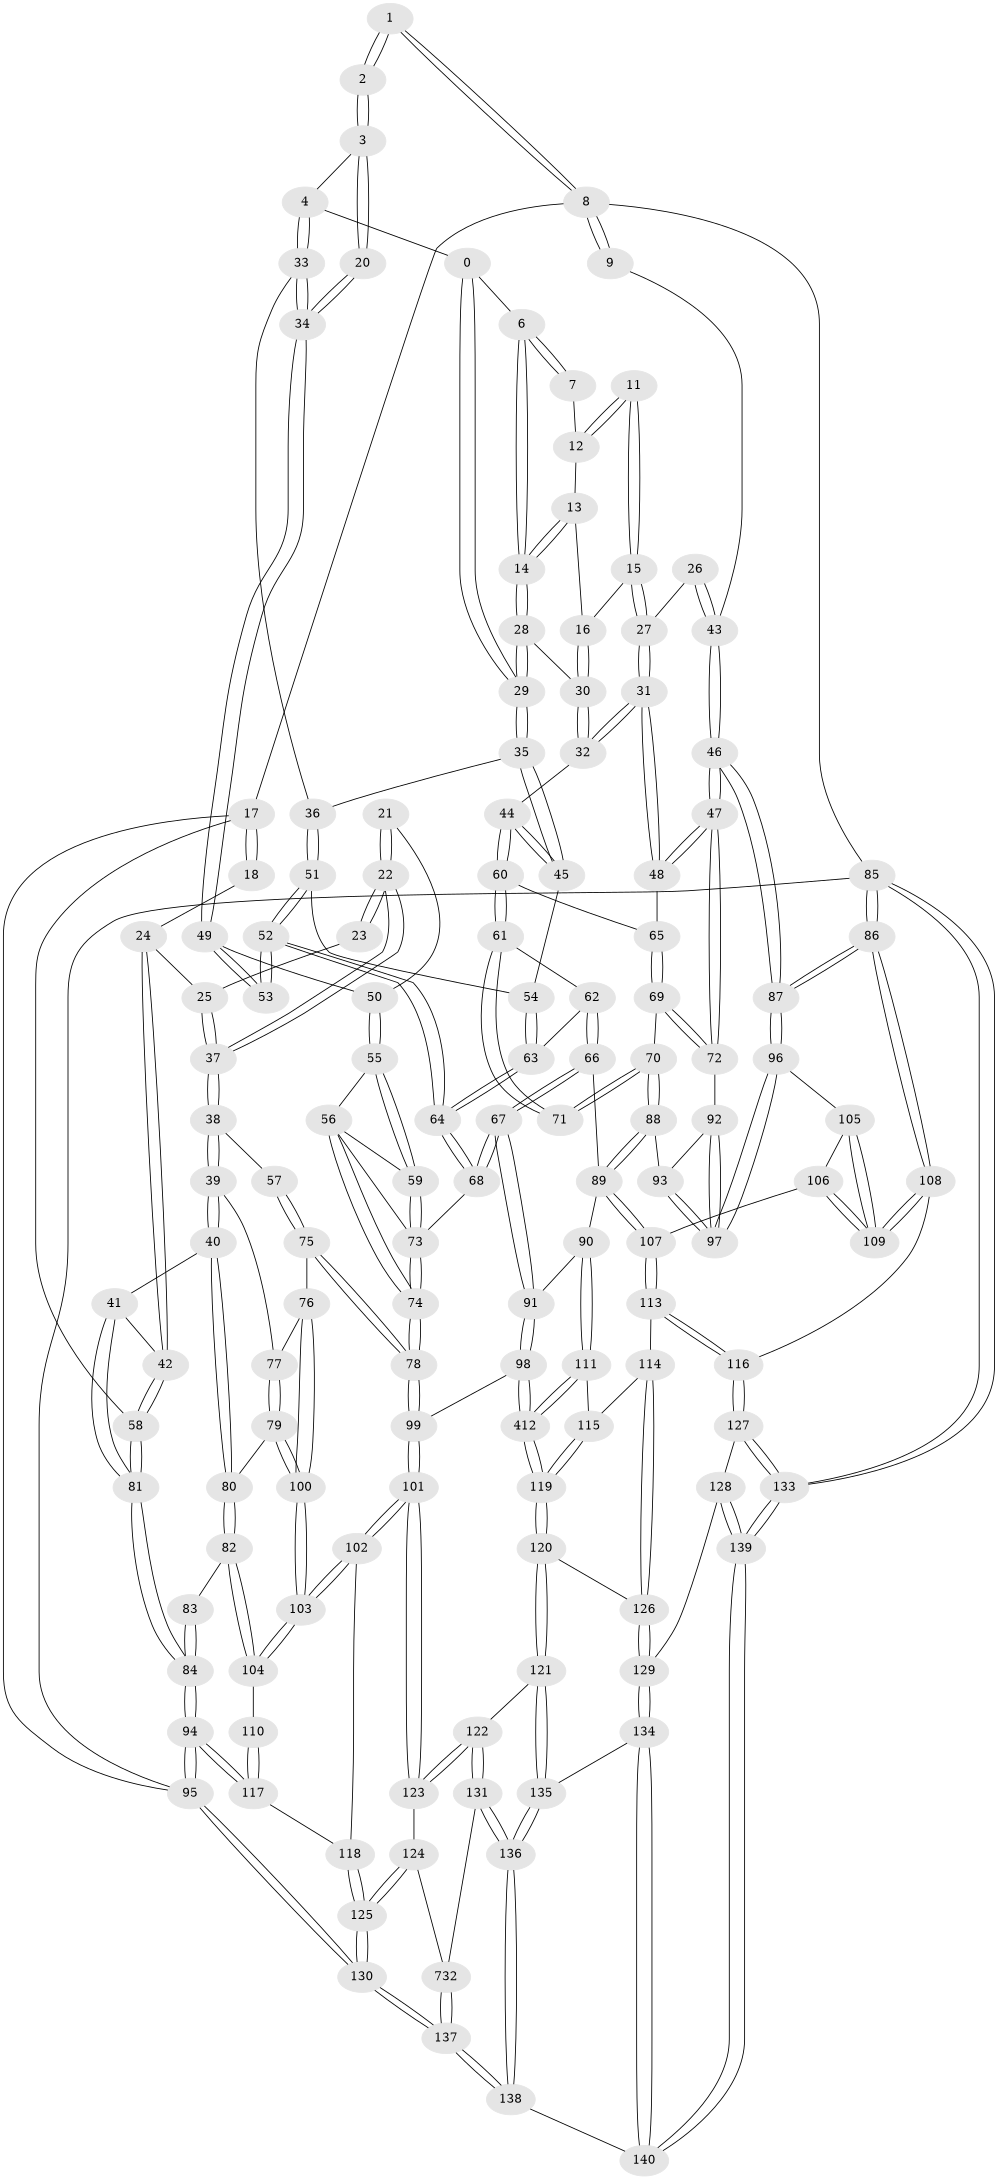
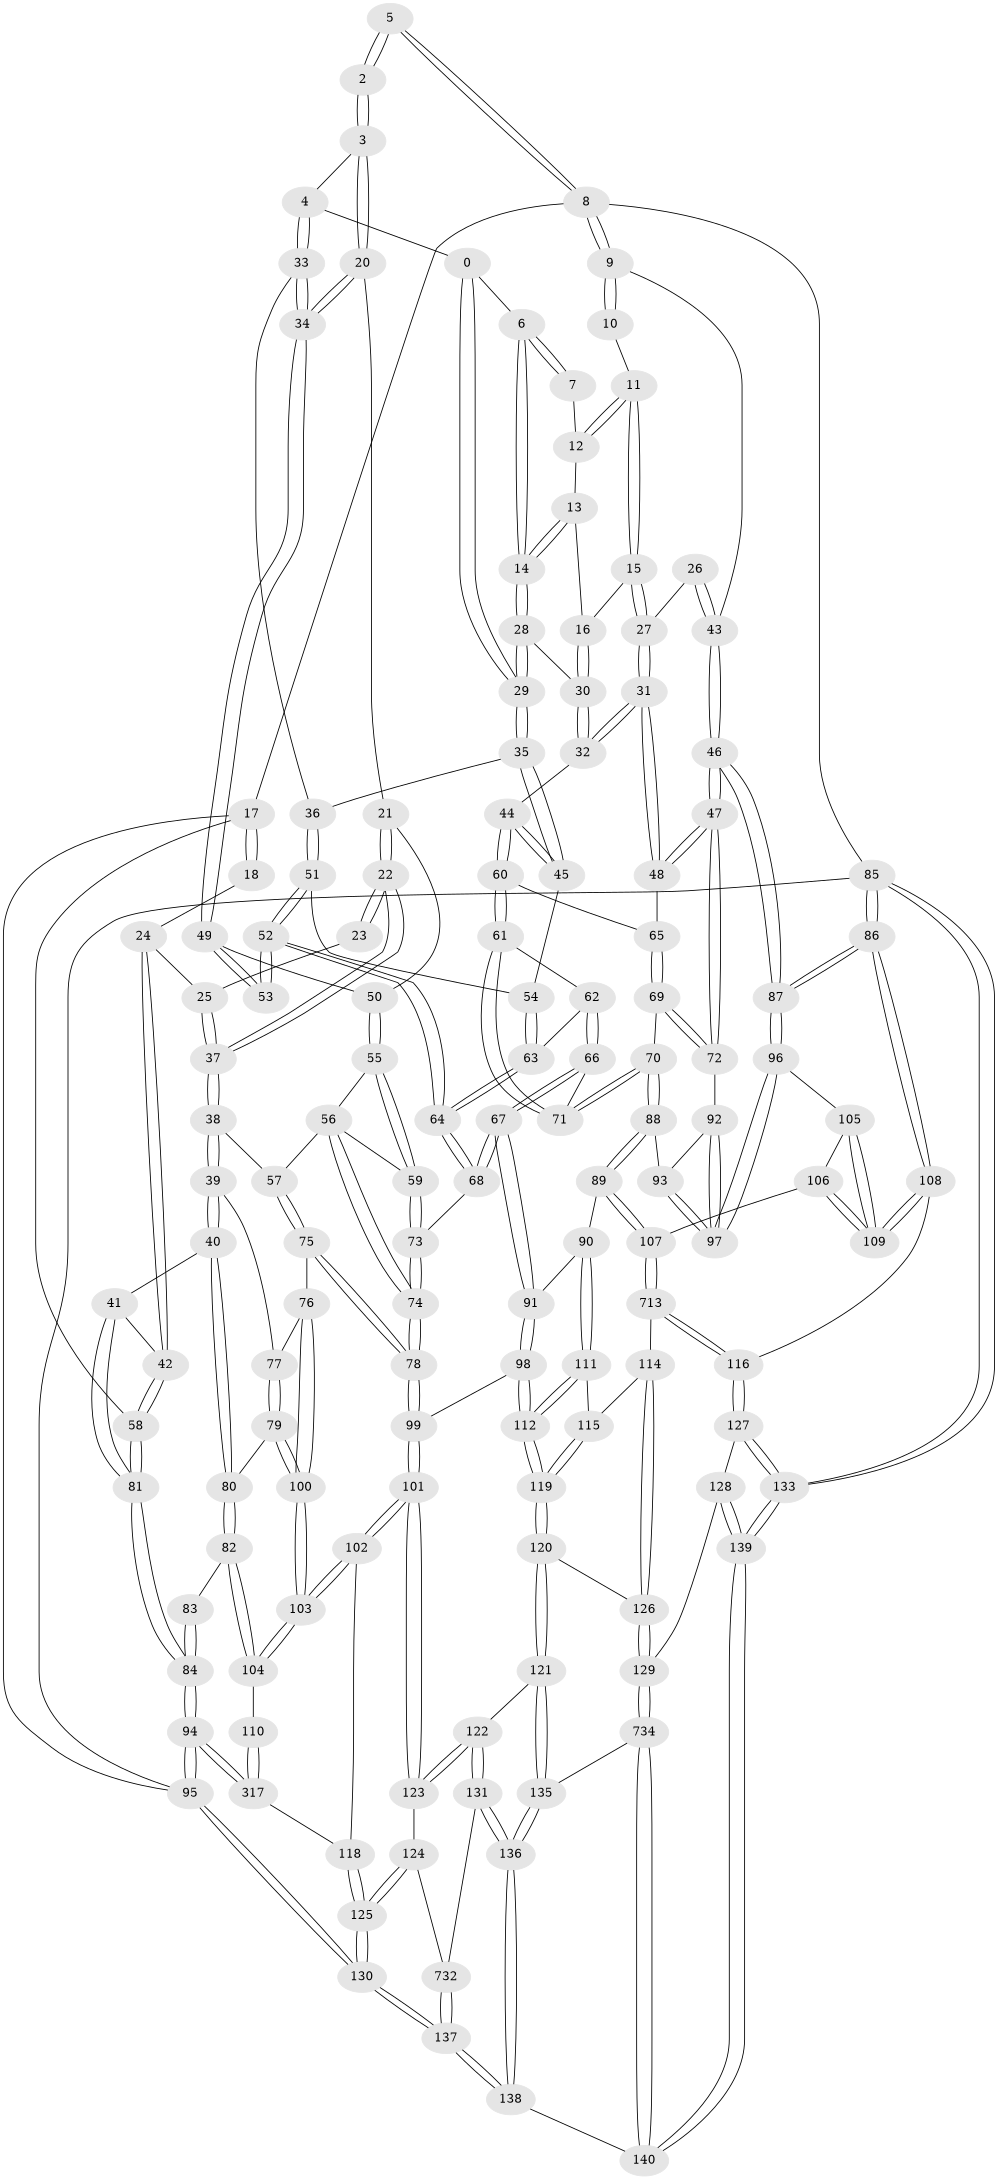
node "1": label "1" -> "5"
node "10": added
edge "20" -- "21": added
edge "66" -- "89": now "66" -- "71"
edge "56" -- "73": now "56" -- "57"
node "113": label "113" -> "713"
node "412": label "412" -> "112"
node "134": label "134" -> "734"
node "117": label "117" -> "317"
